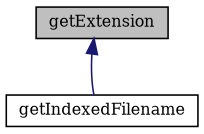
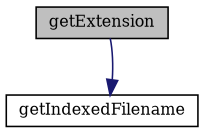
edge "getIndexedFilename" -> "getExtension": reversed
